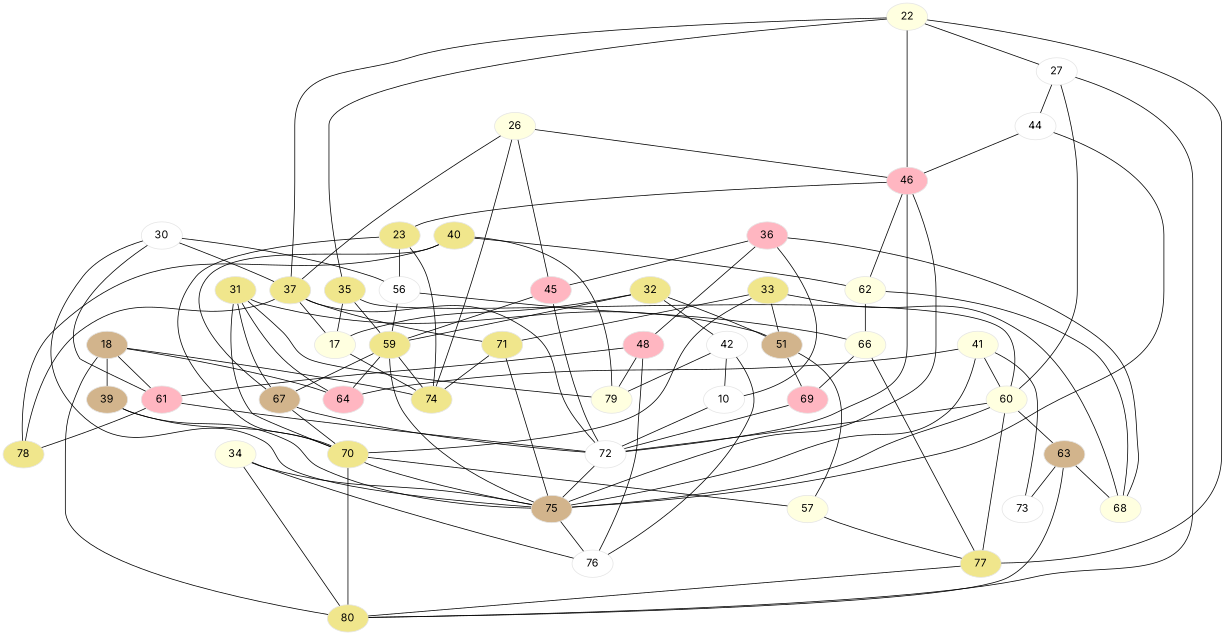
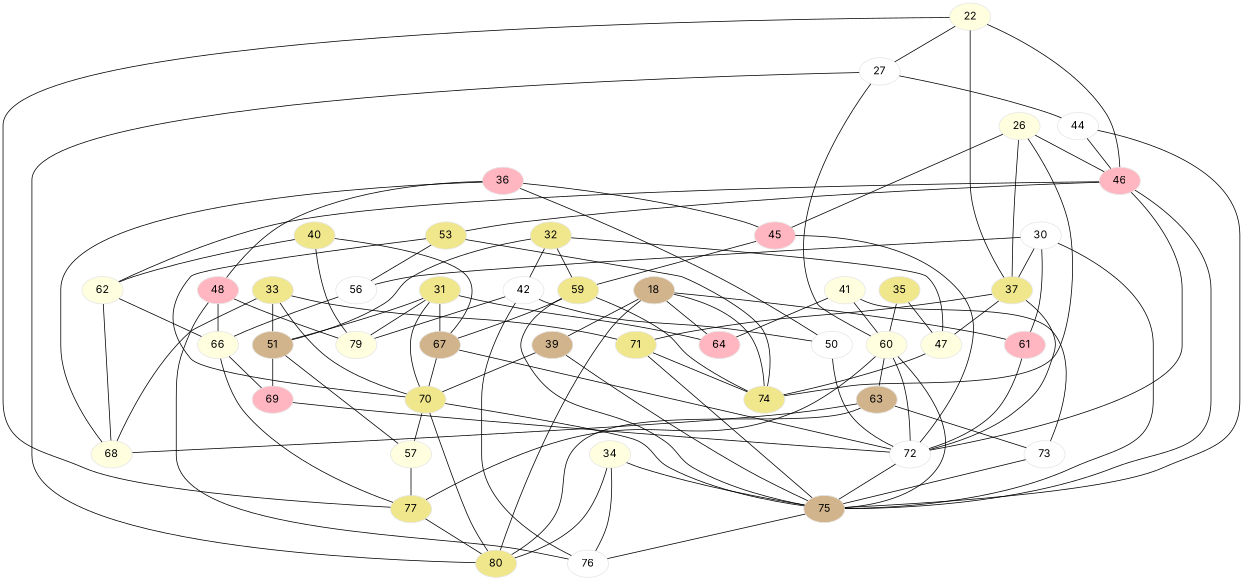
edge "22" -- "35": removed
node "23": label "23" -> "53"
edge "56" -- "59": removed
edge "35" -- "59": removed
node "17": label "17" -> "47"
edge "48" -- "61": now "48" -- "66"
edge "59" -- "64": removed
node "10": label "10" -> "50"
node "78": removed
edge "41" -- "75": now "73" -- "75"
